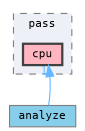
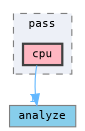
edge "analyze" -> "cpu": reversed
